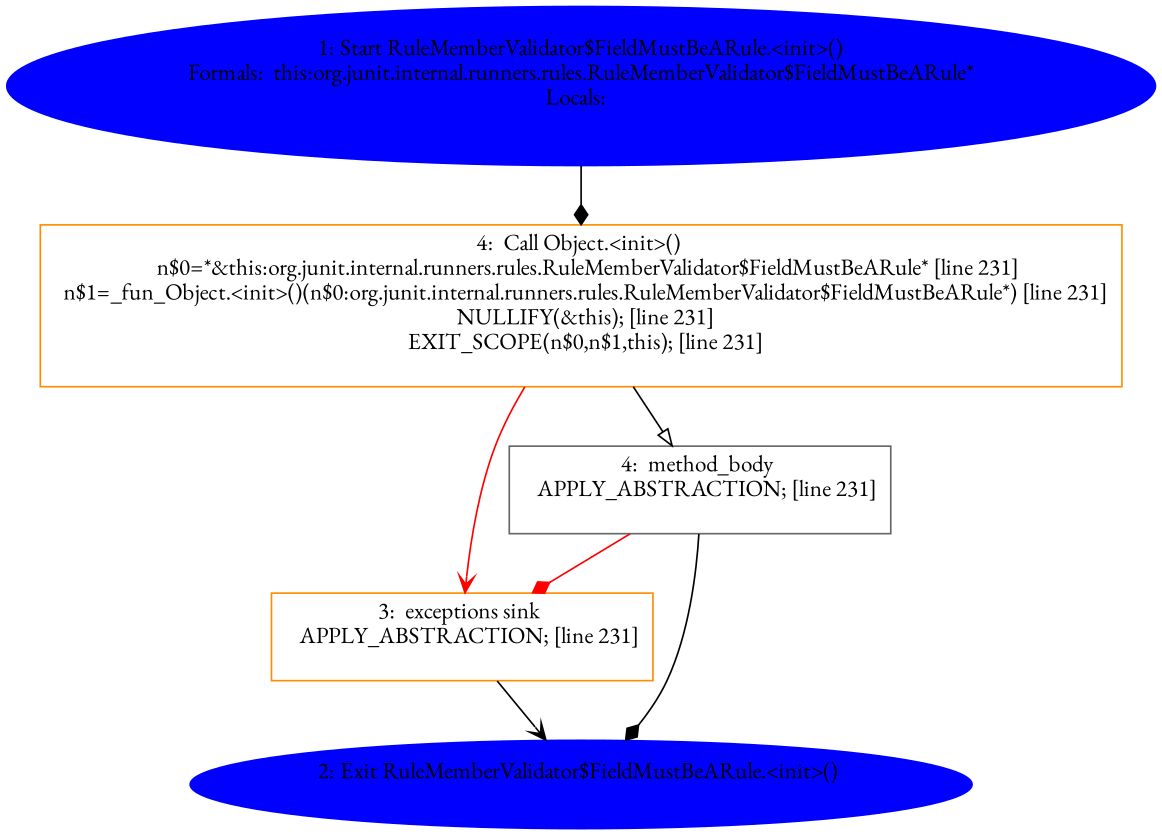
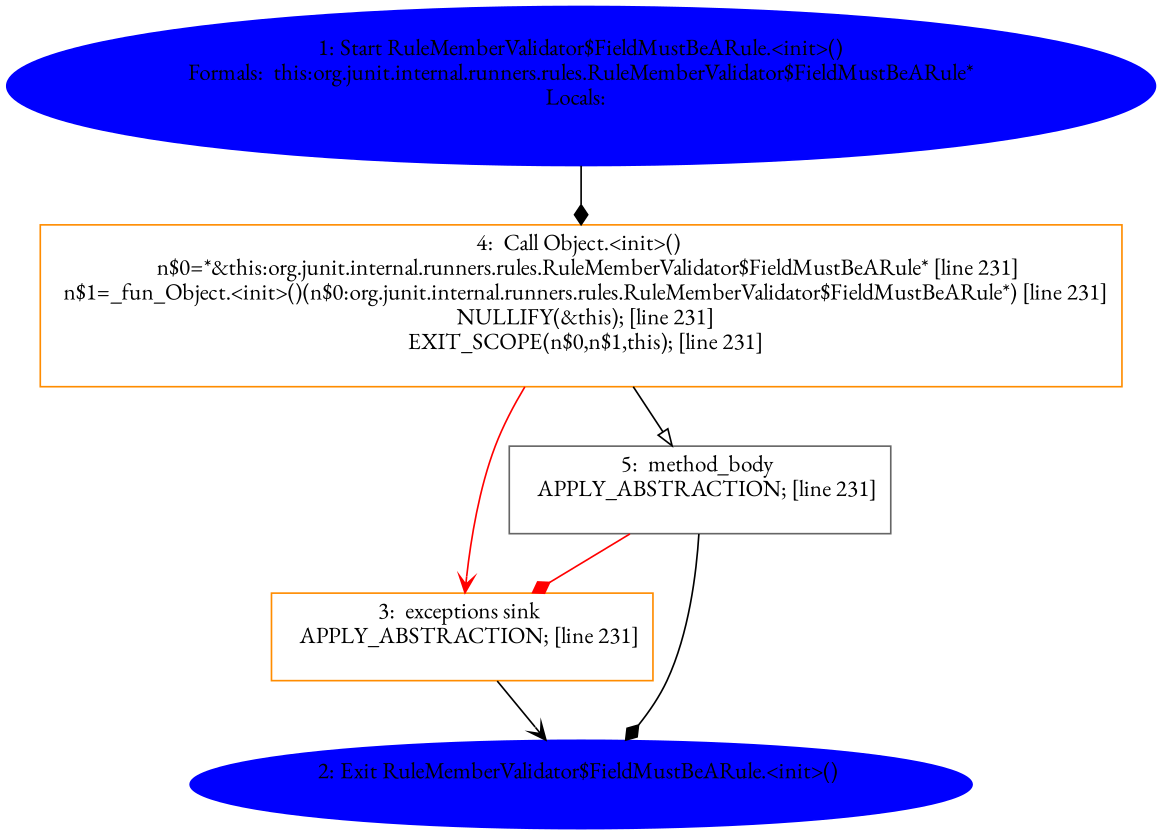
node "4:  method_body APPLY_ABSTRACTION; [line 231]": label "4:  method_body APPLY_ABSTRACTION; [line 231]" -> "5:  method_body APPLY_ABSTRACTION; [line 231]"
